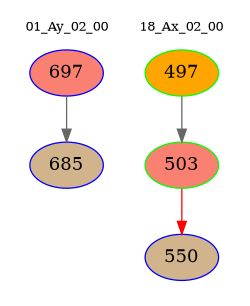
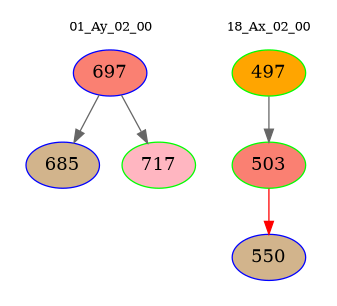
node "717": added
